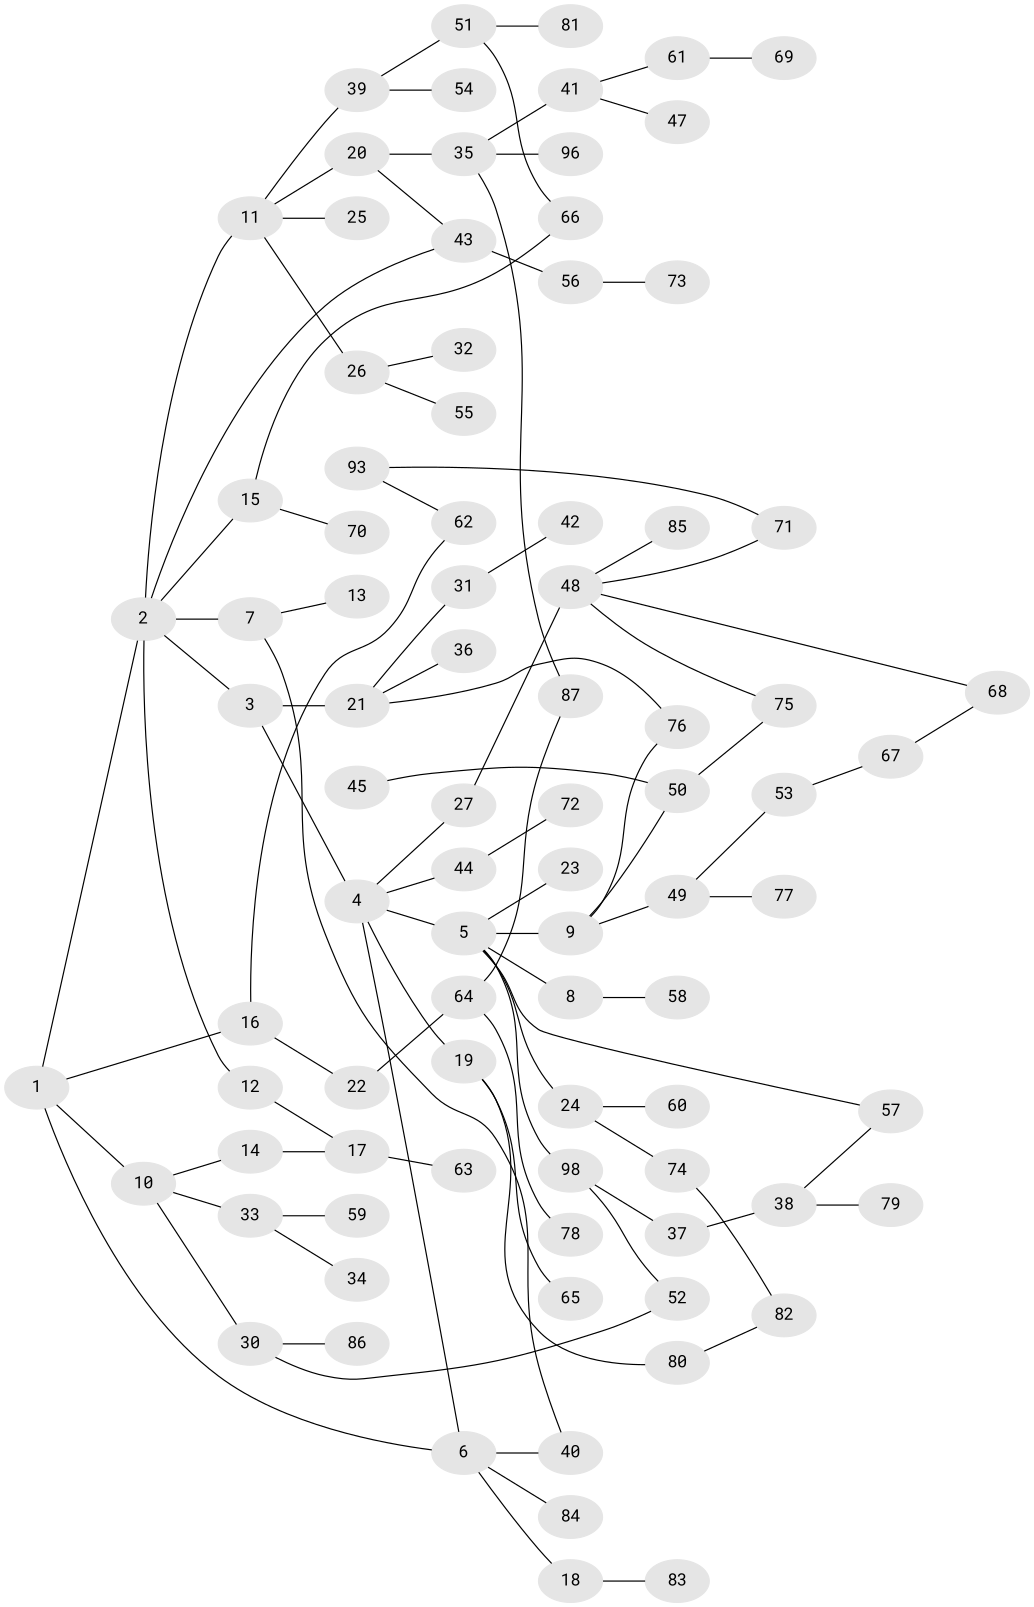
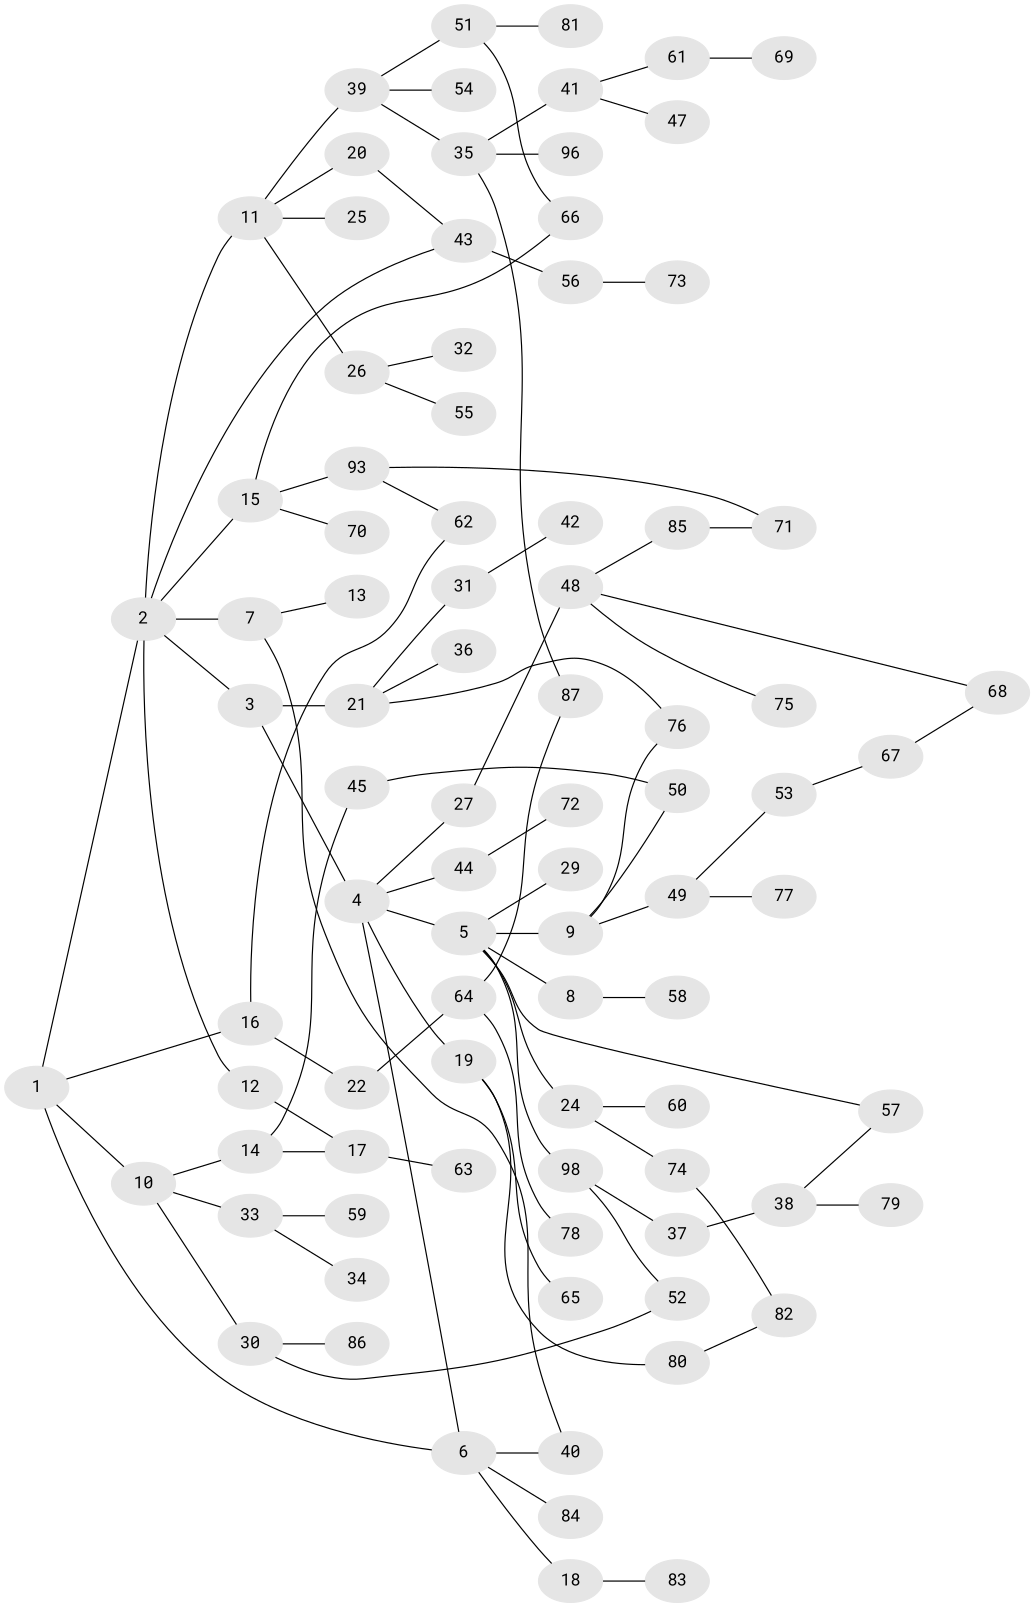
edge "20" -- "35": now "39" -- "35"
edge "93" -- "15": added
edge "71" -- "48": now "71" -- "85"
edge "75" -- "50": removed
node "23": label "23" -> "29"
edge "45" -- "14": added
